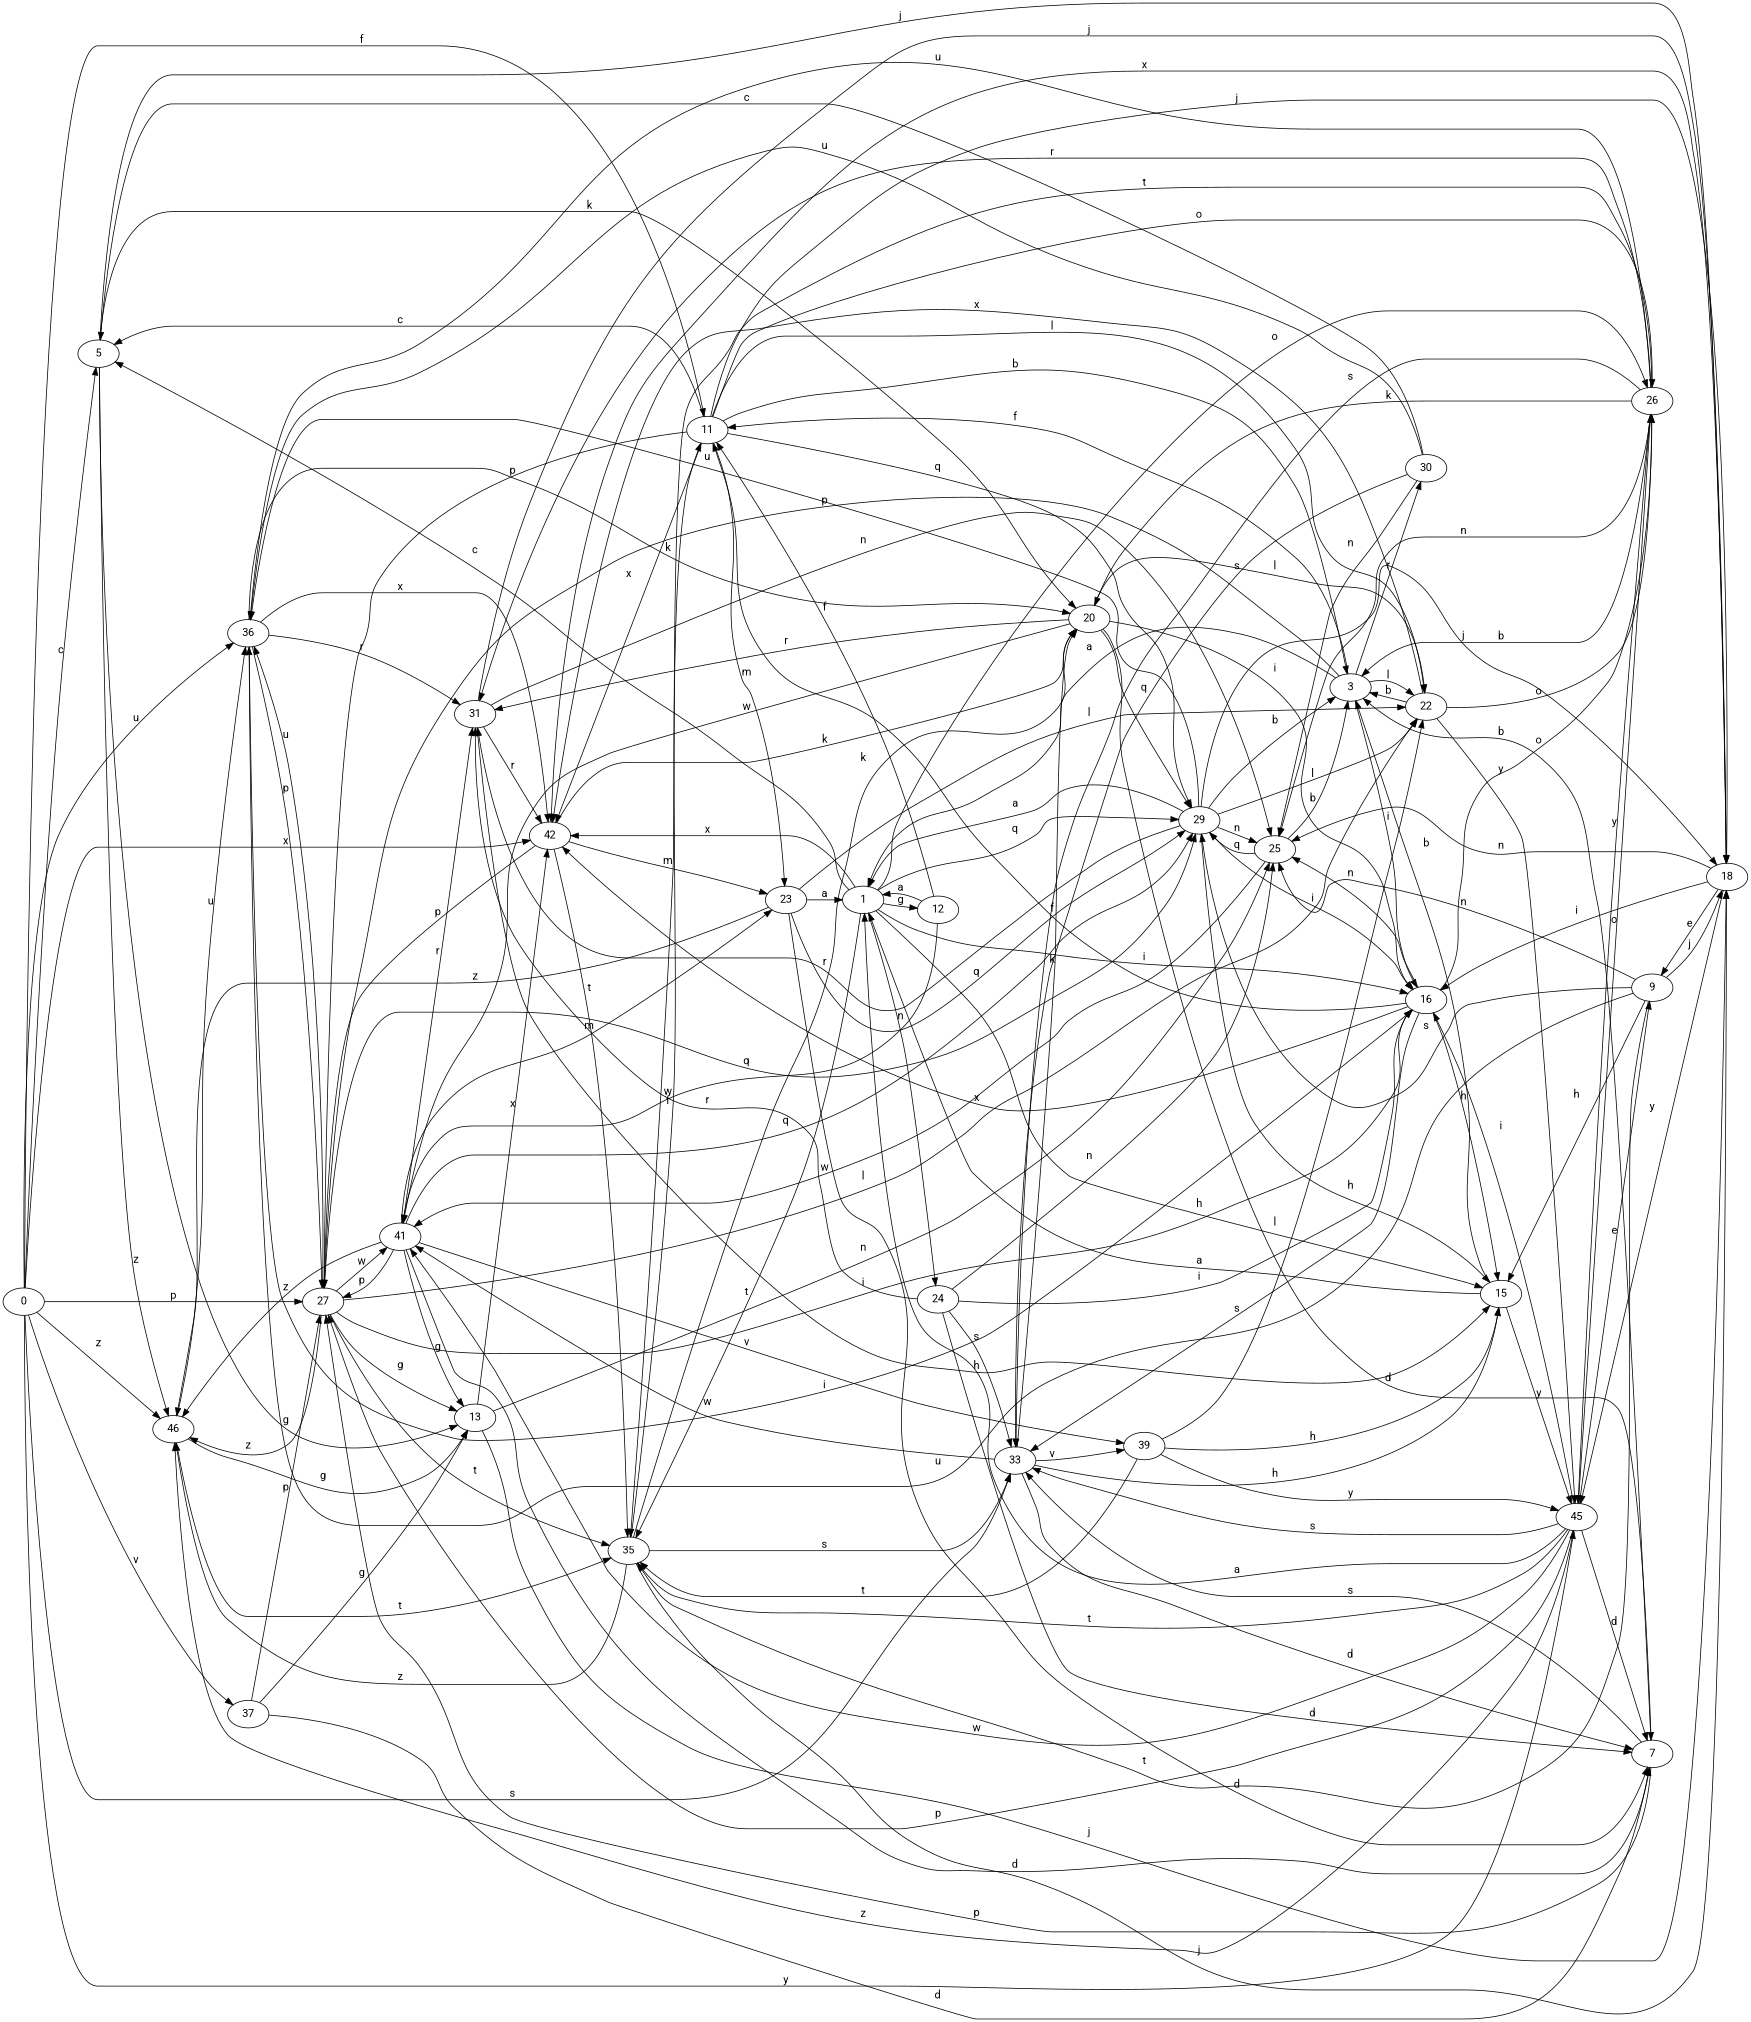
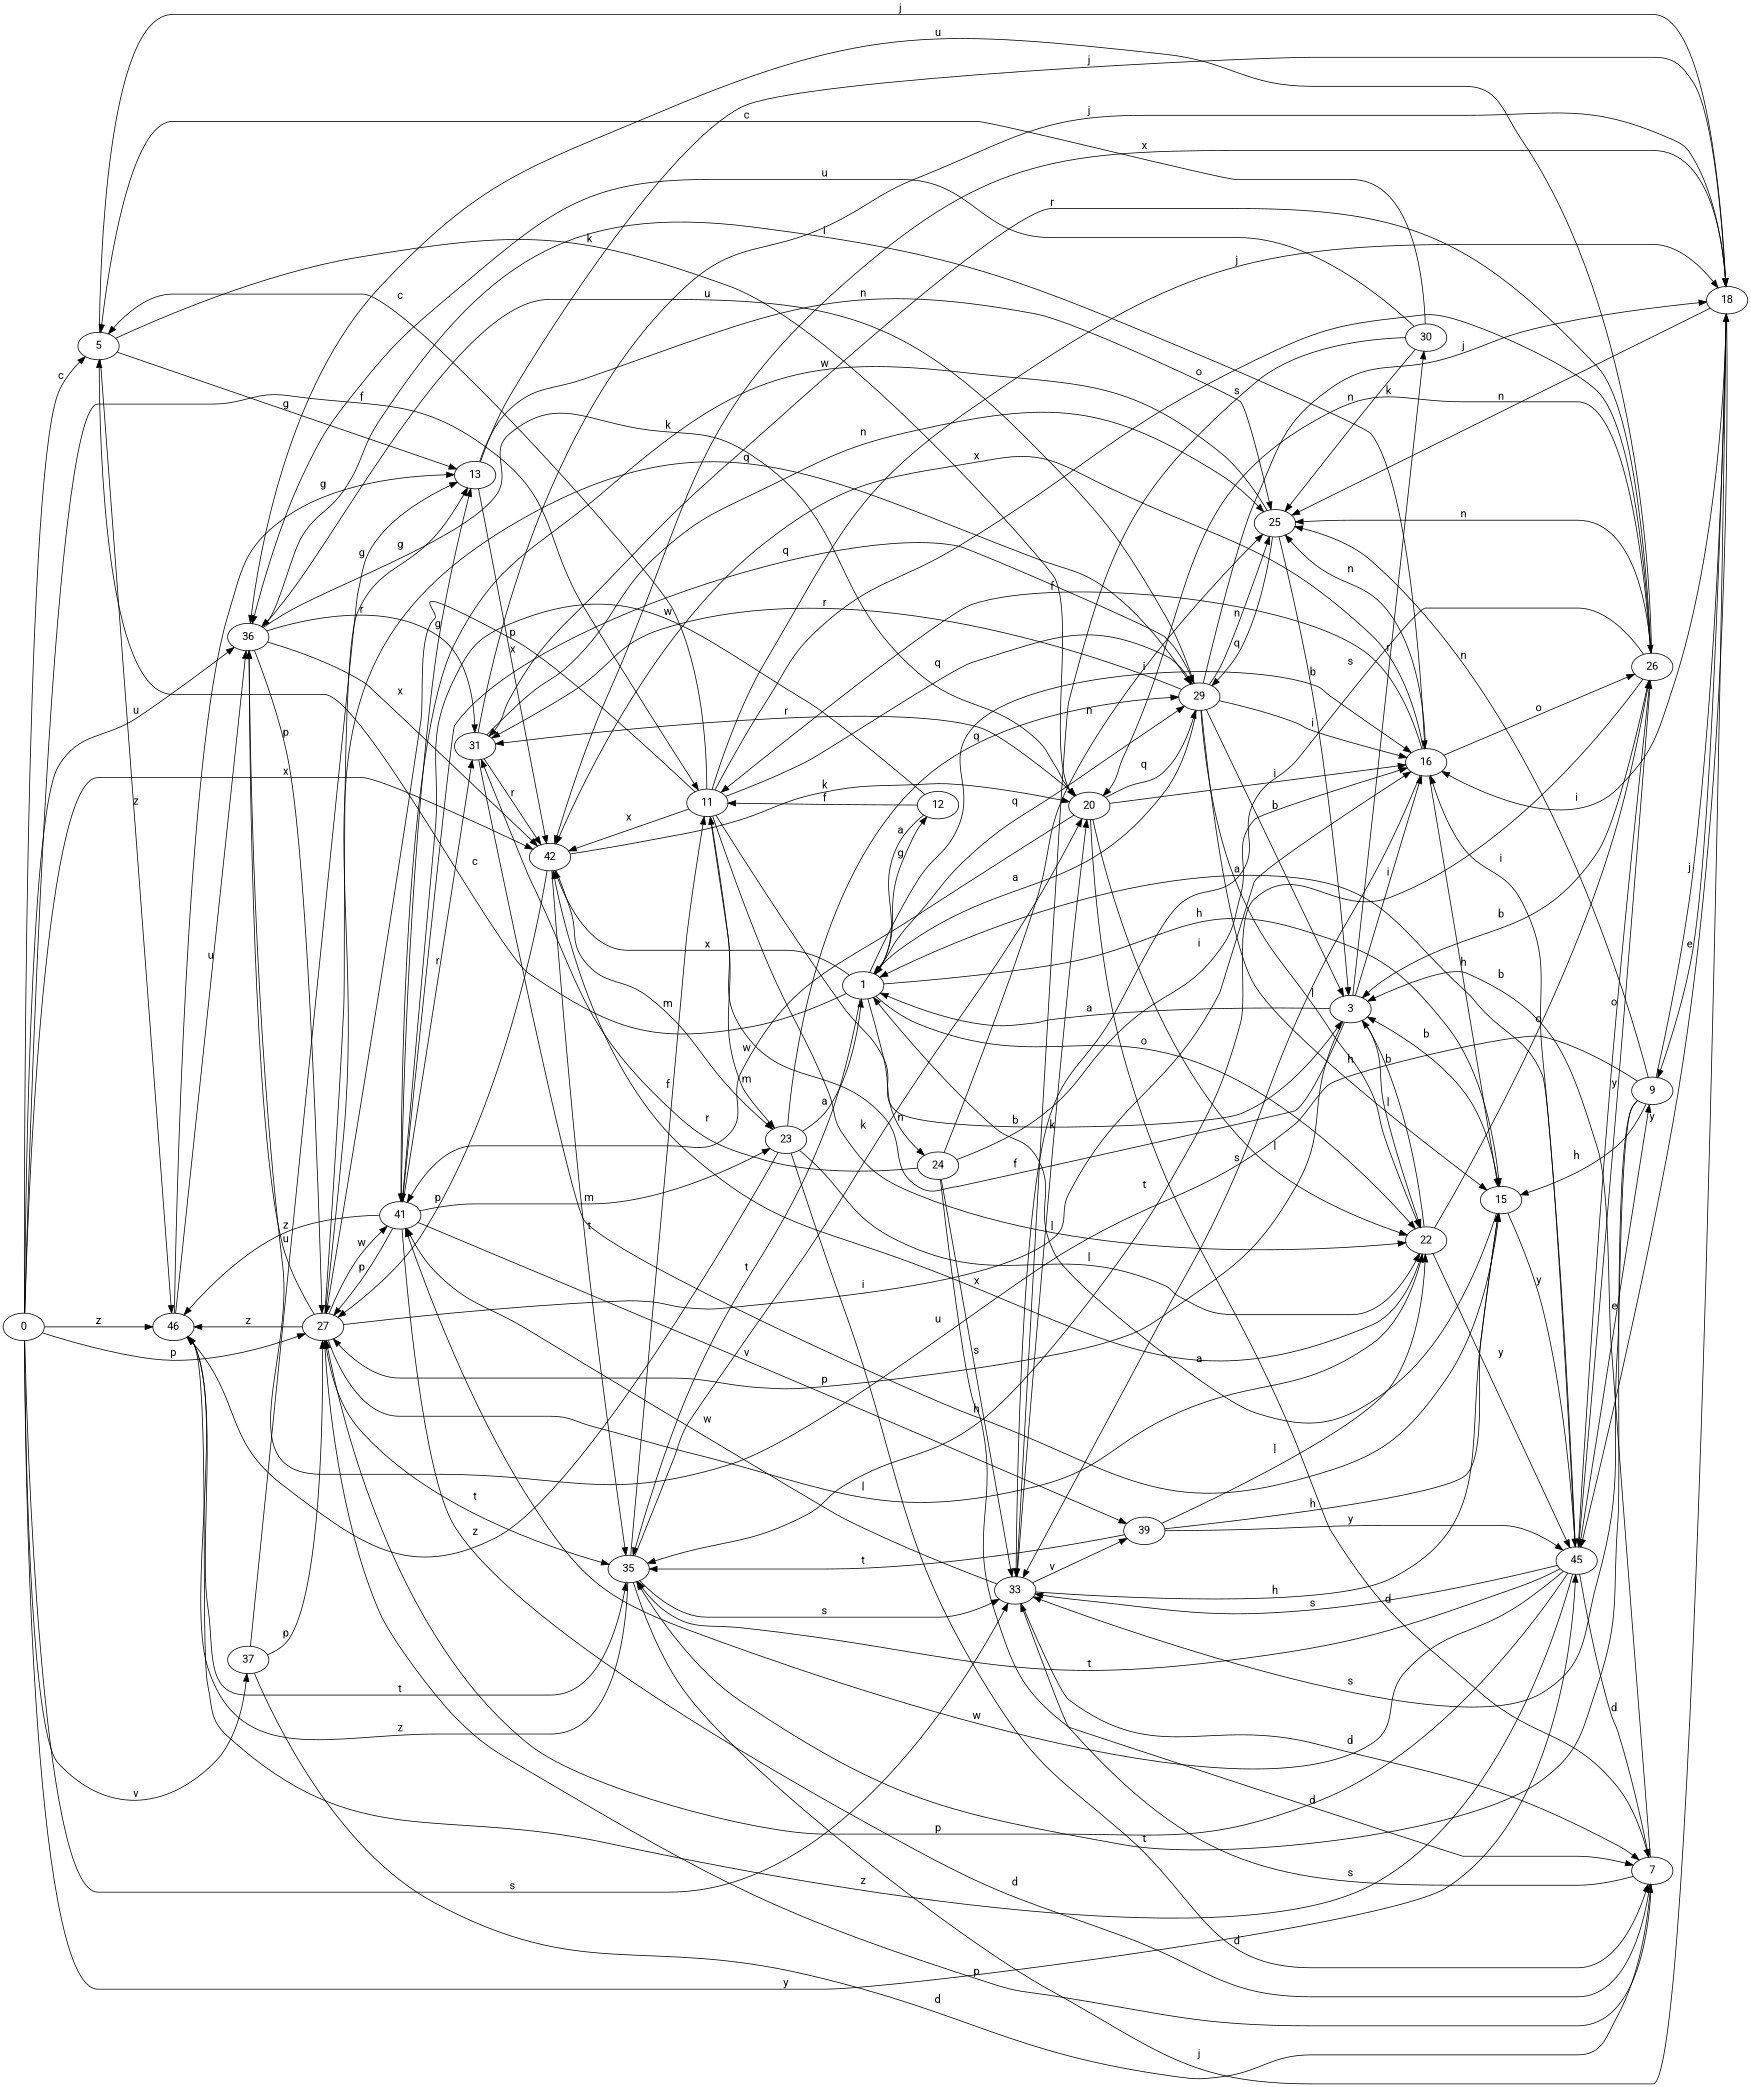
edge "1" -> "26": now "1" -> "22"
edge "9" -> "29": now "9" -> "33"
